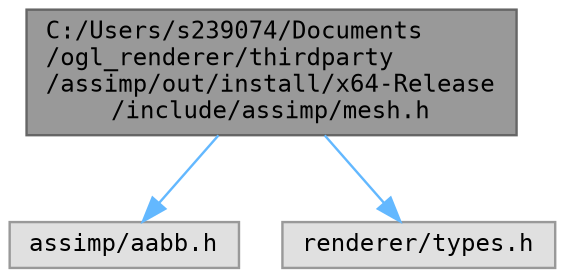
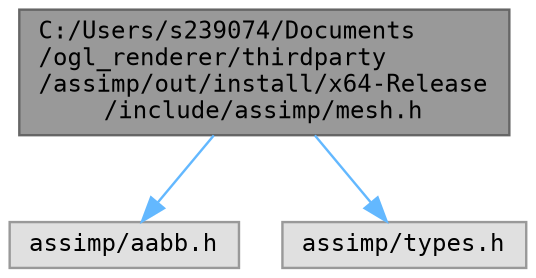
node "renderer/types.h": label "renderer/types.h" -> "assimp/types.h"
